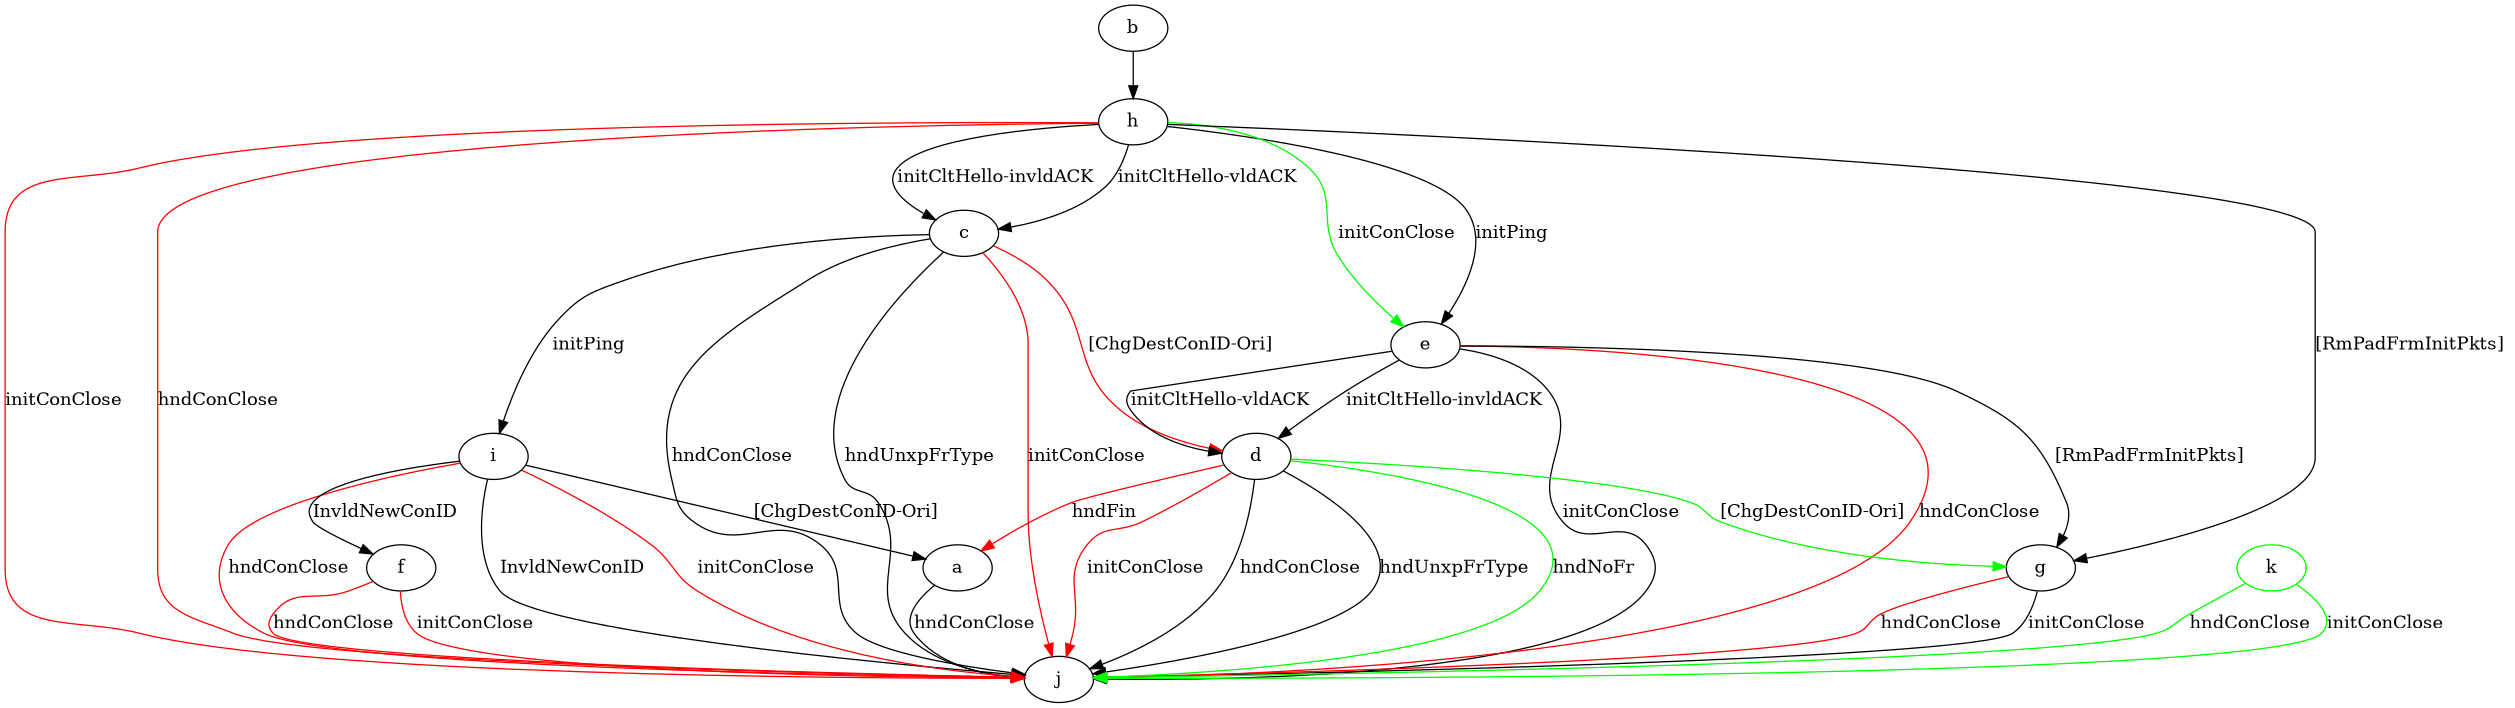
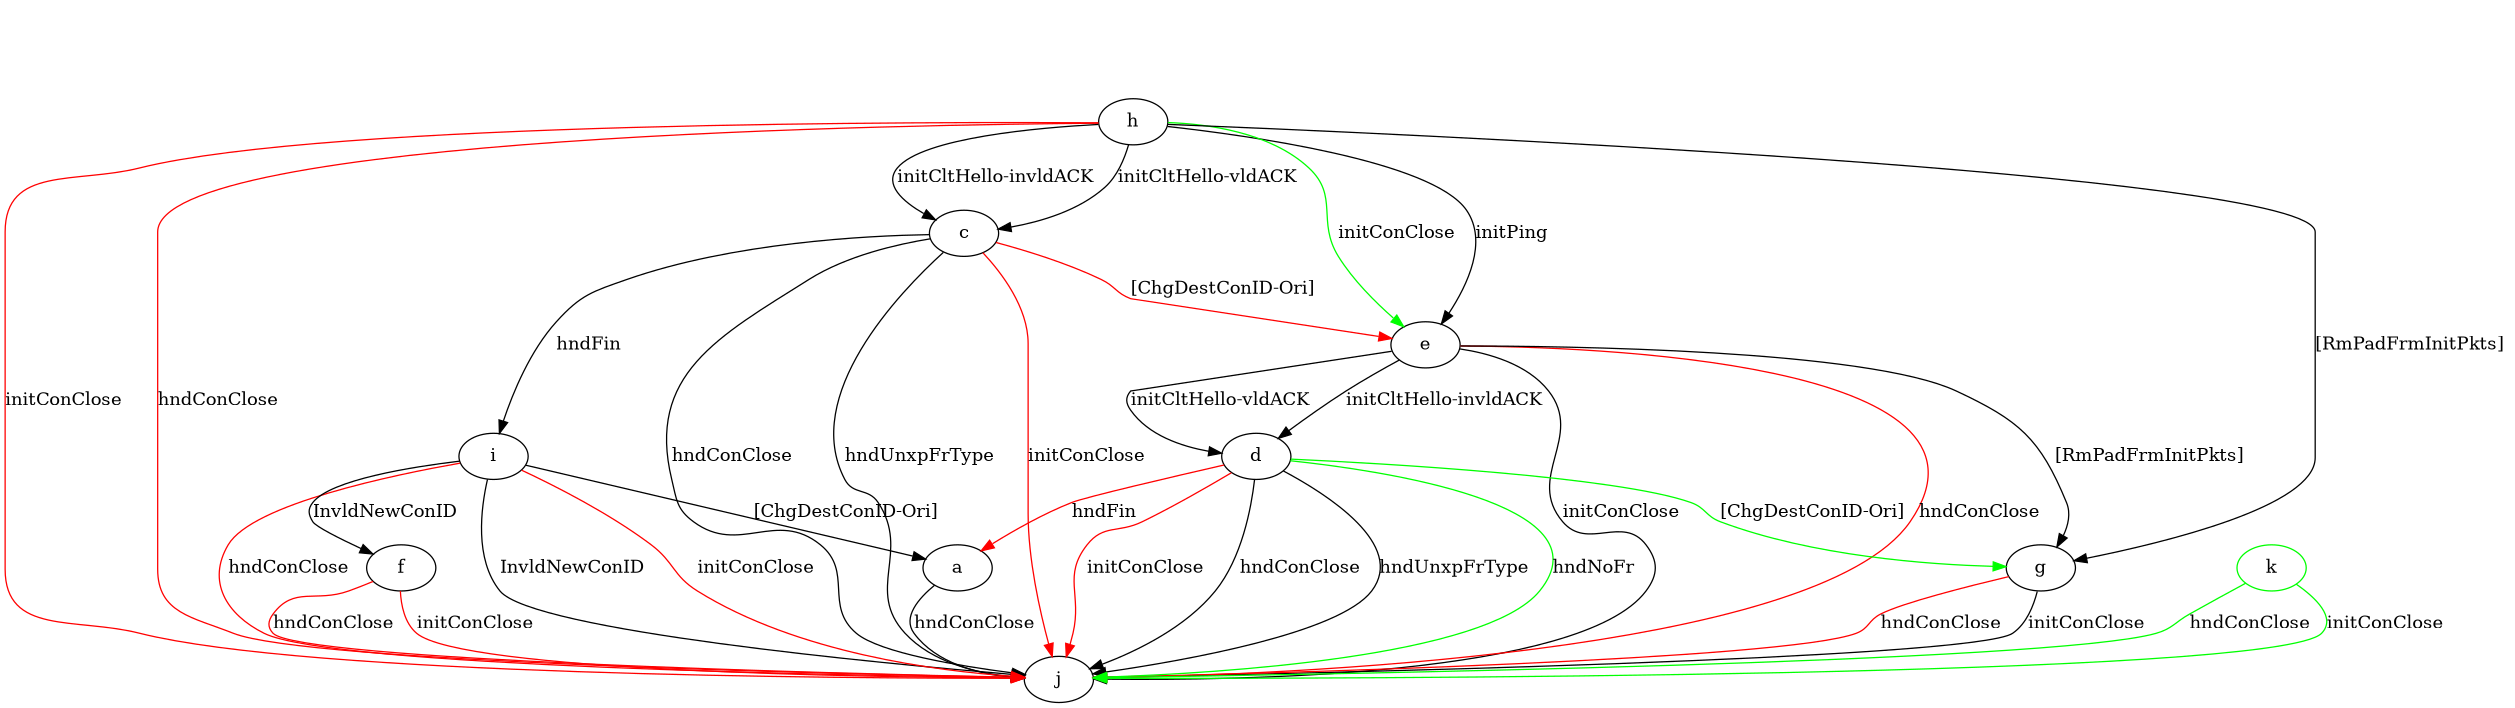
node "b": removed
edge "c" -> "i": label "initPing " -> "hndFin "
edge "c" -> "d": now "c" -> "e"
